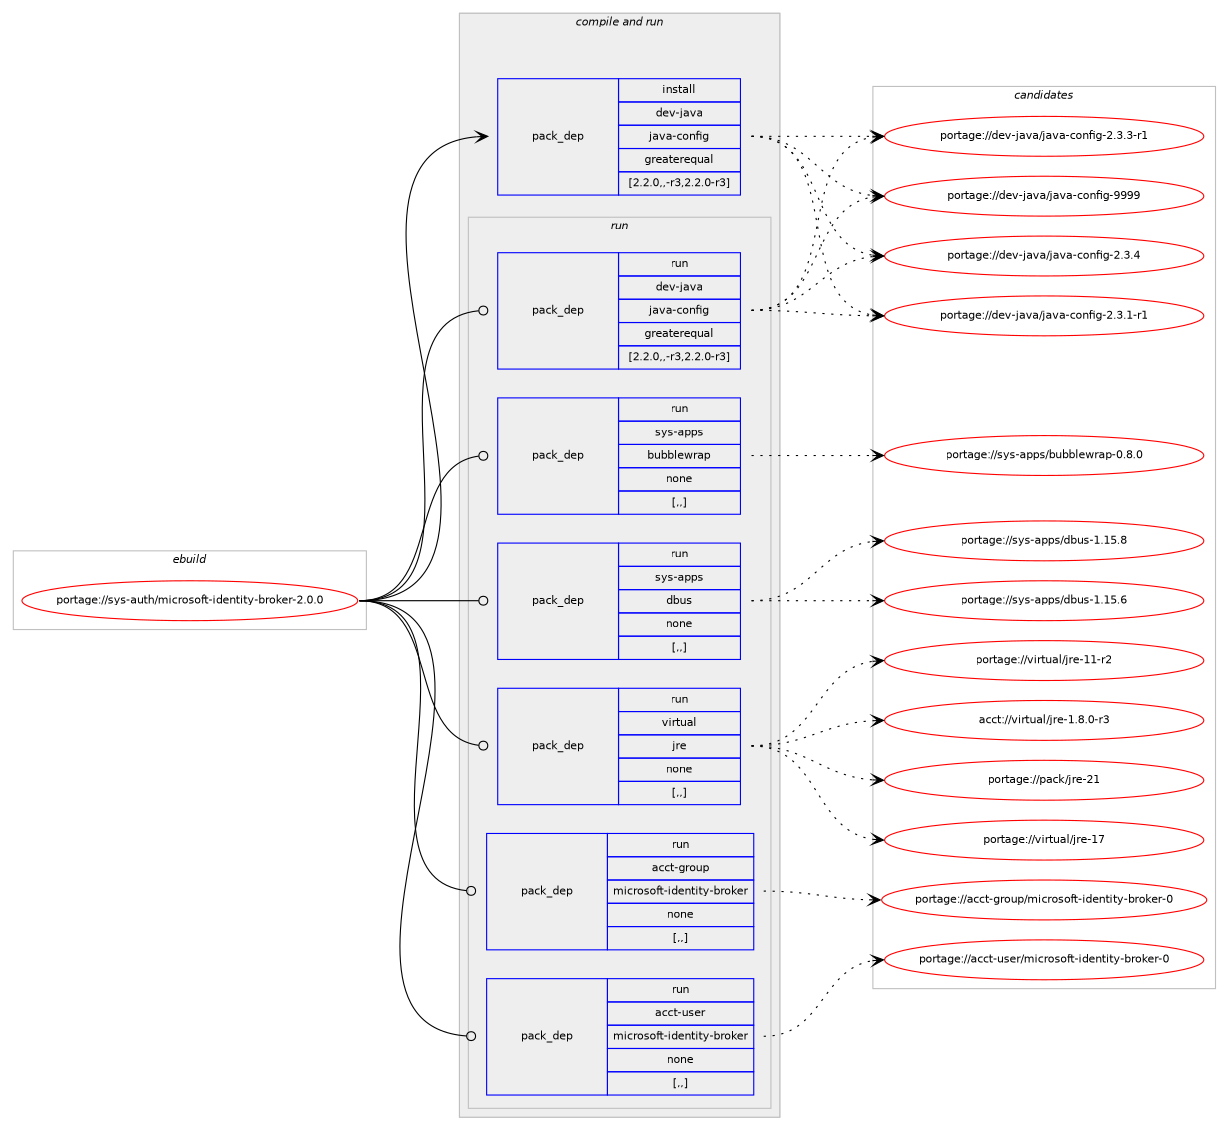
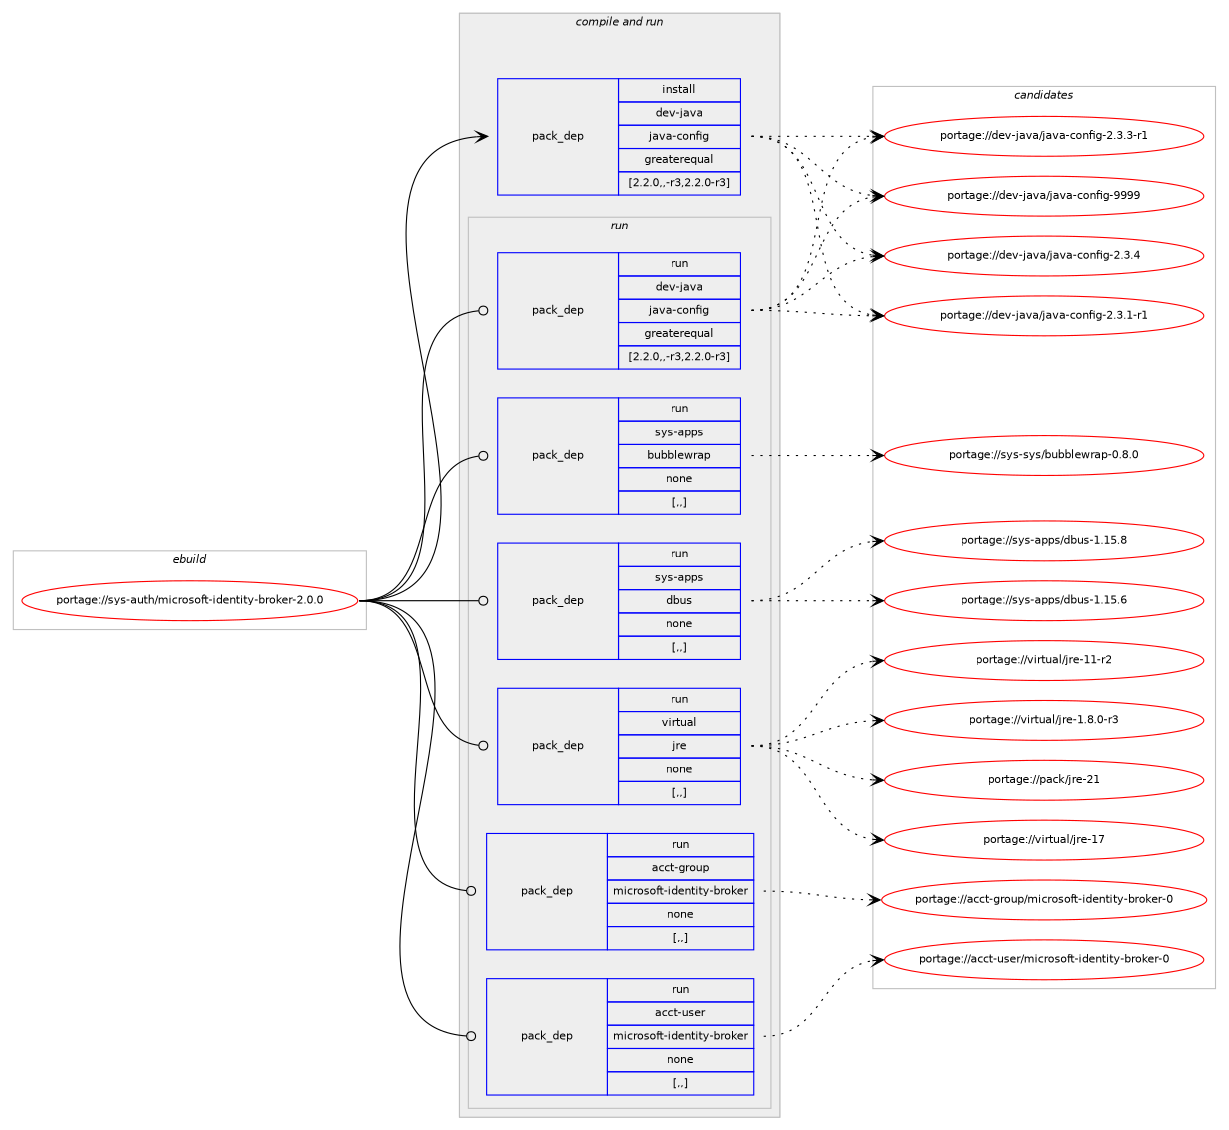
node "portage://sys-apps/bubblewrap-0.8.0": label "portage://sys-apps/bubblewrap-0.8.0" -> "portage://sys-sys/bubblewrap-0.8.0"
node "acct://virtual/jre-1.8.0-r3": label "acct://virtual/jre-1.8.0-r3" -> "portage://virtual/jre-1.8.0-r3"
